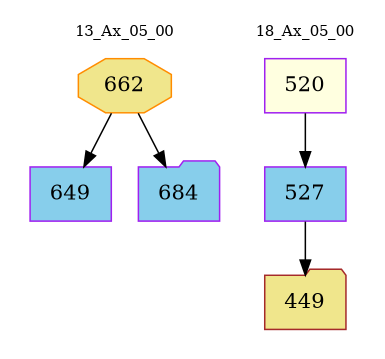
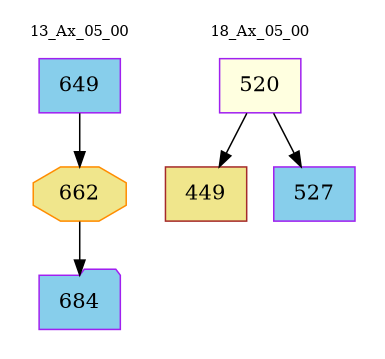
edge "662" -> "649": reversed
edge "527" -> "449": now "520" -> "449"
node "449": shape folder -> box
